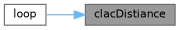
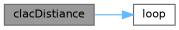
edge "loop" -> "clacDistiance": reversed
